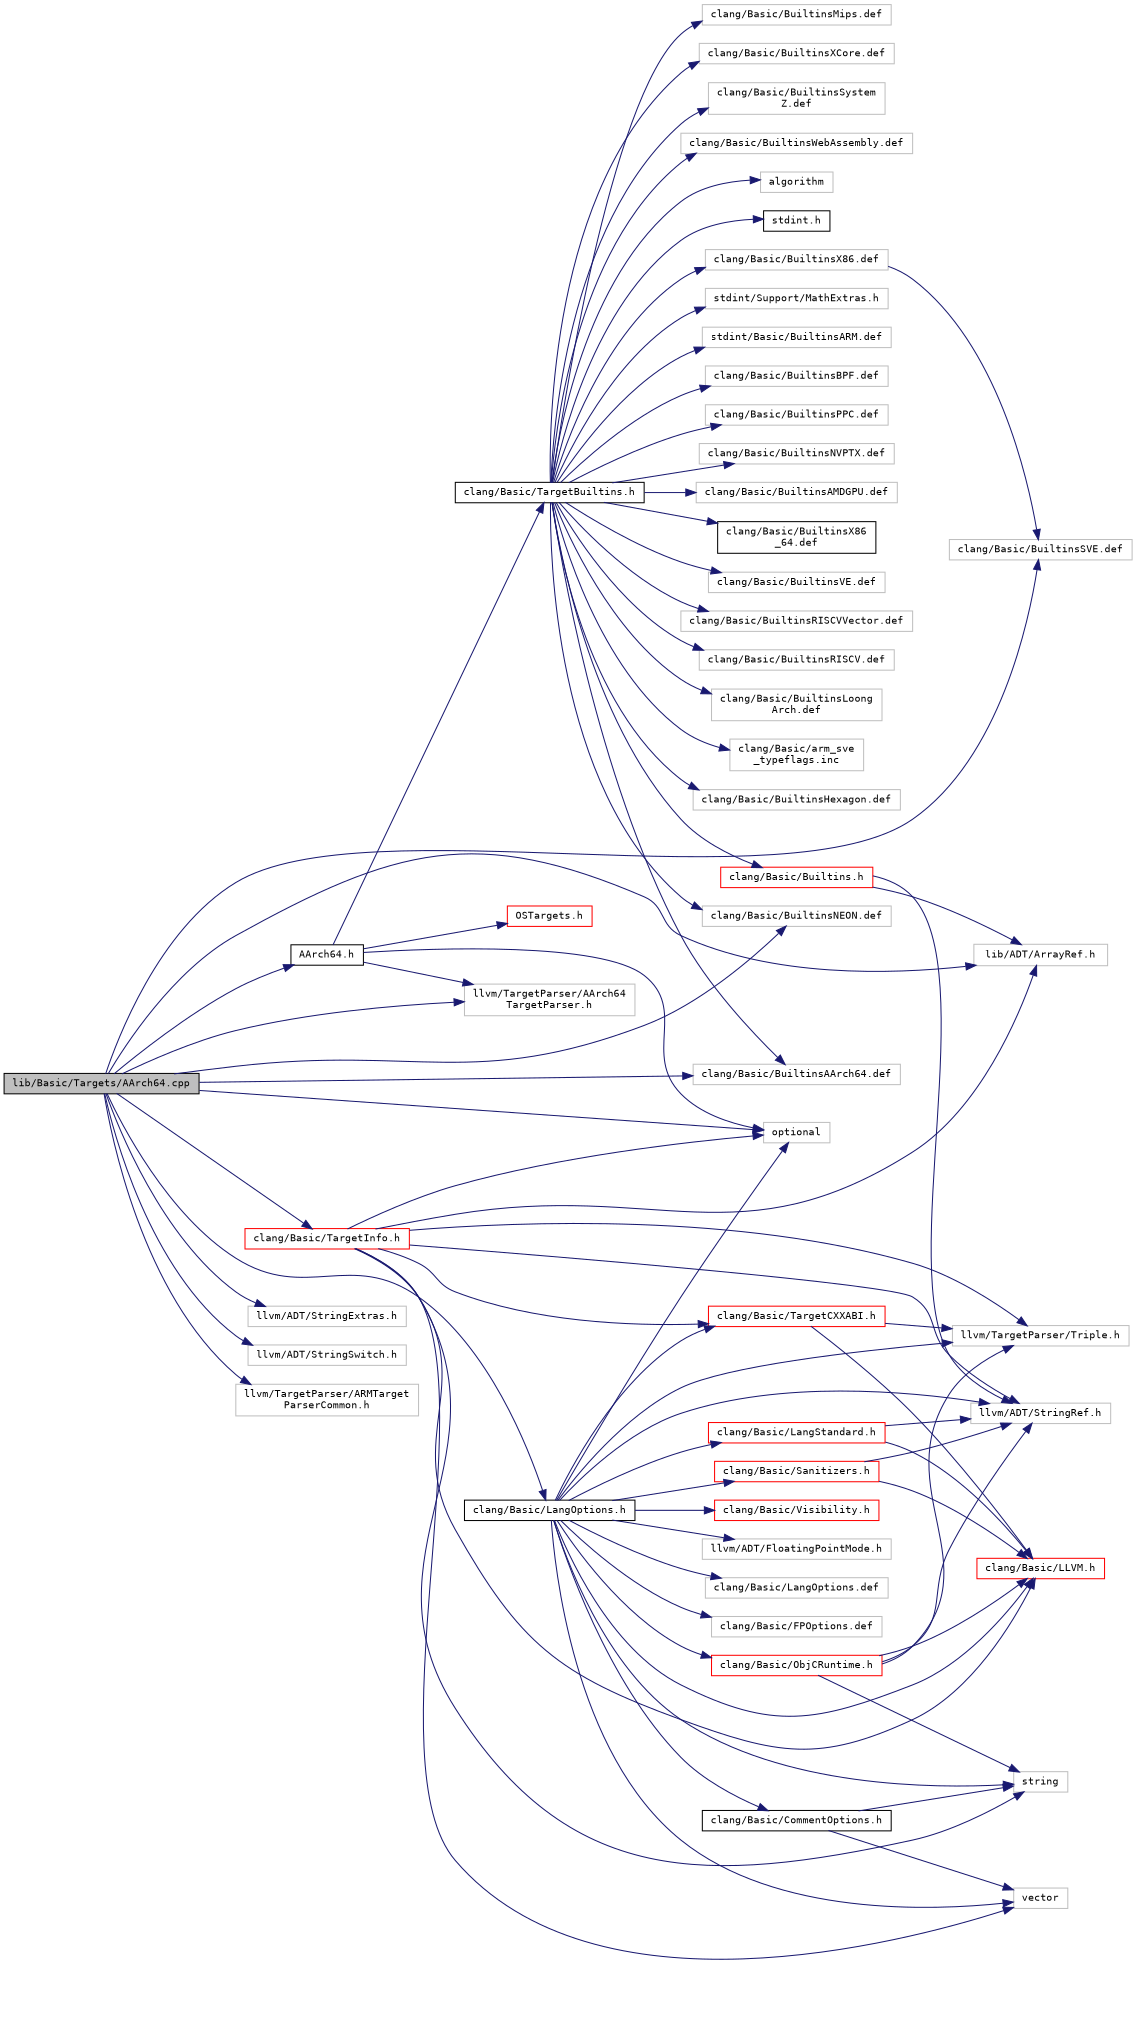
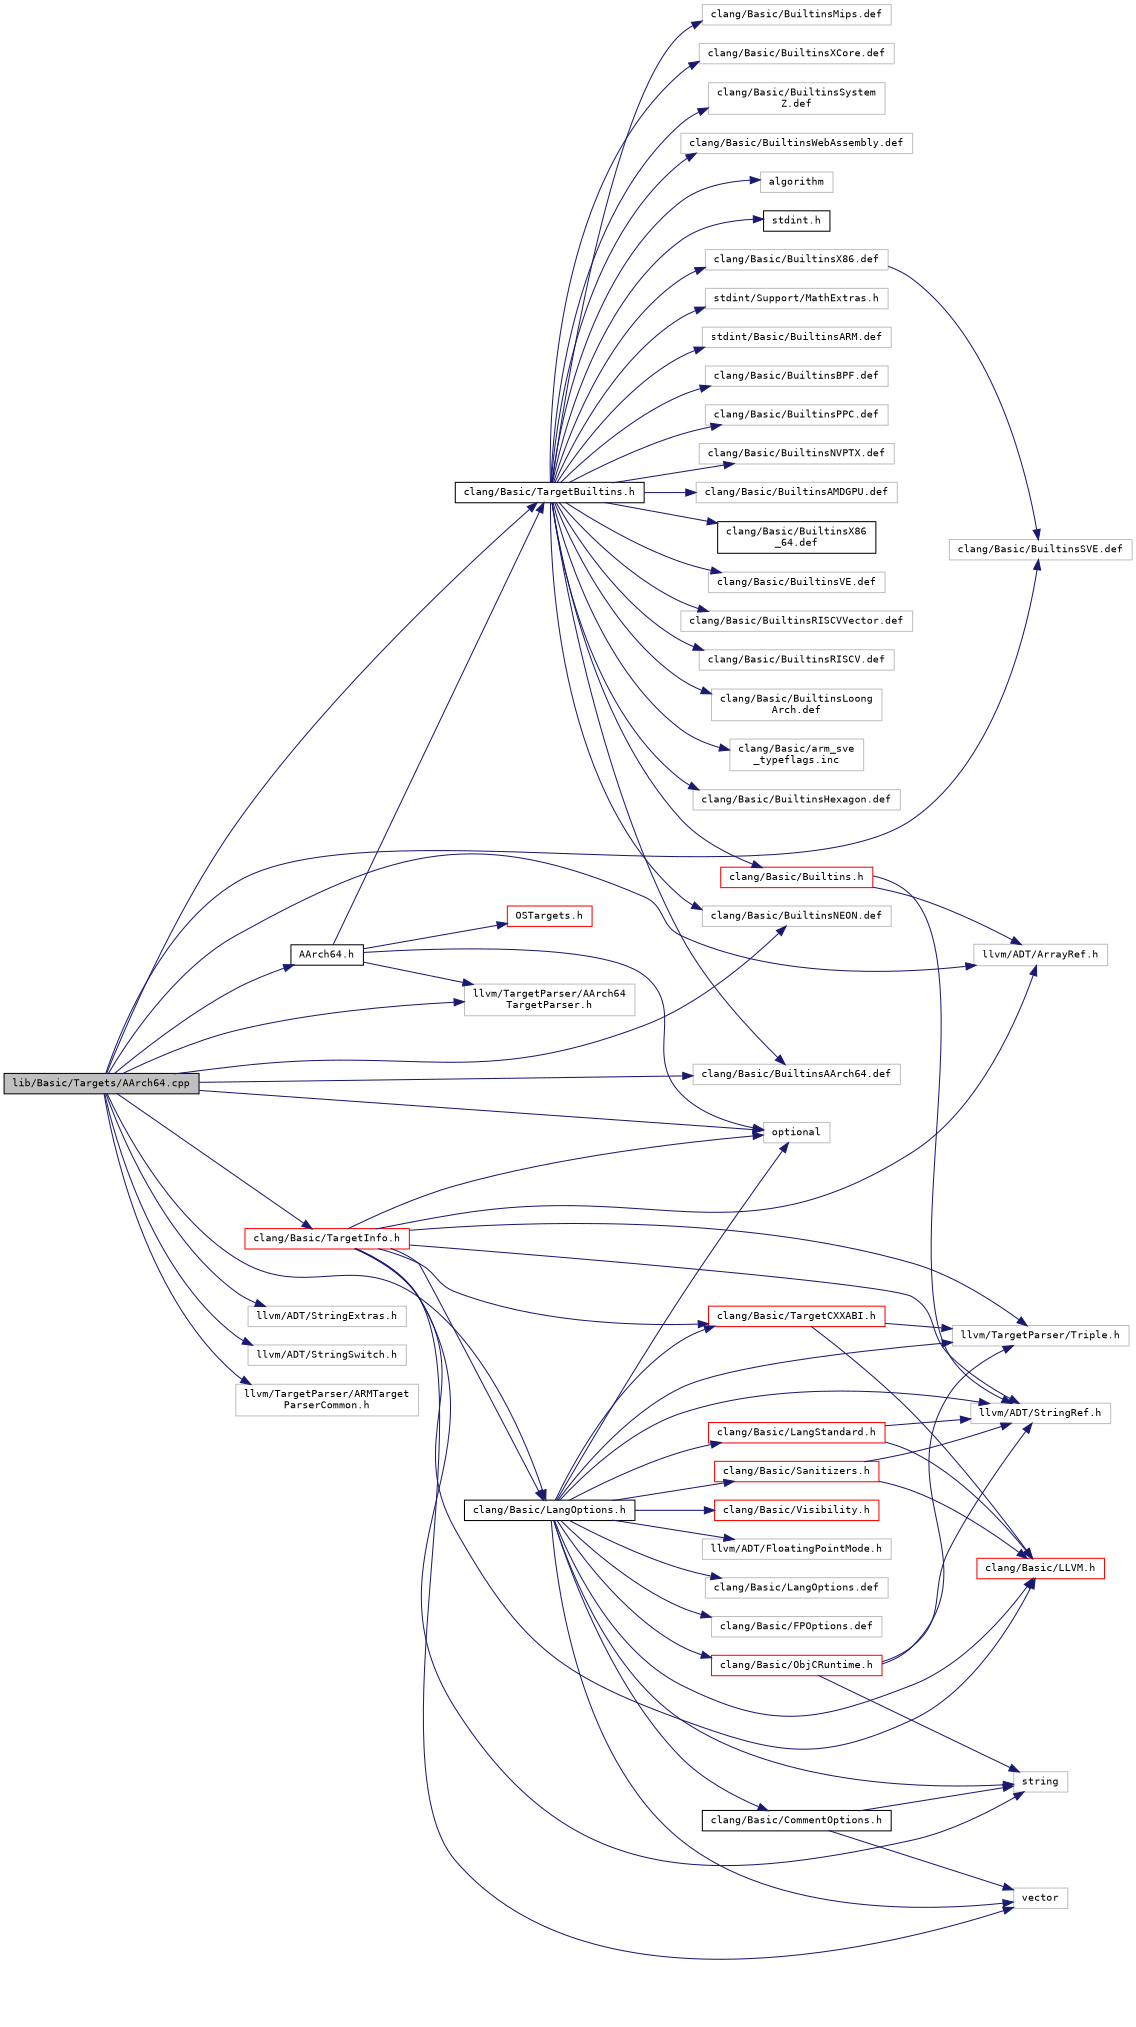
edge "lib/Basic/Targets/AArch64.cpp" -> "clang/Basic/TargetBuiltins.h": added
node "lib/ADT/ArrayRef.h": label "lib/ADT/ArrayRef.h" -> "llvm/ADT/ArrayRef.h"
edge "clang/Basic/TargetInfo.h" -> "clang/Basic/LangOptions.h": added
edge "clang/Basic/ObjCRuntime.h" -> "clang/Basic/LLVM.h": removed
